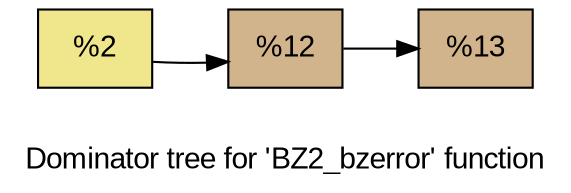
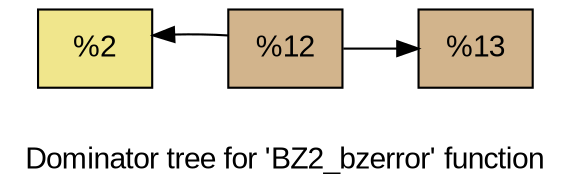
edge "%2" -> "%12": reversed
